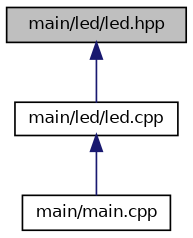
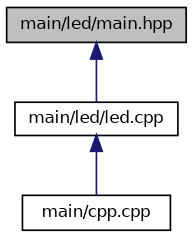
node "main/led/led.hpp": label "main/led/led.hpp" -> "main/led/main.hpp"
node "main/main.cpp": label "main/main.cpp" -> "main/cpp.cpp"
